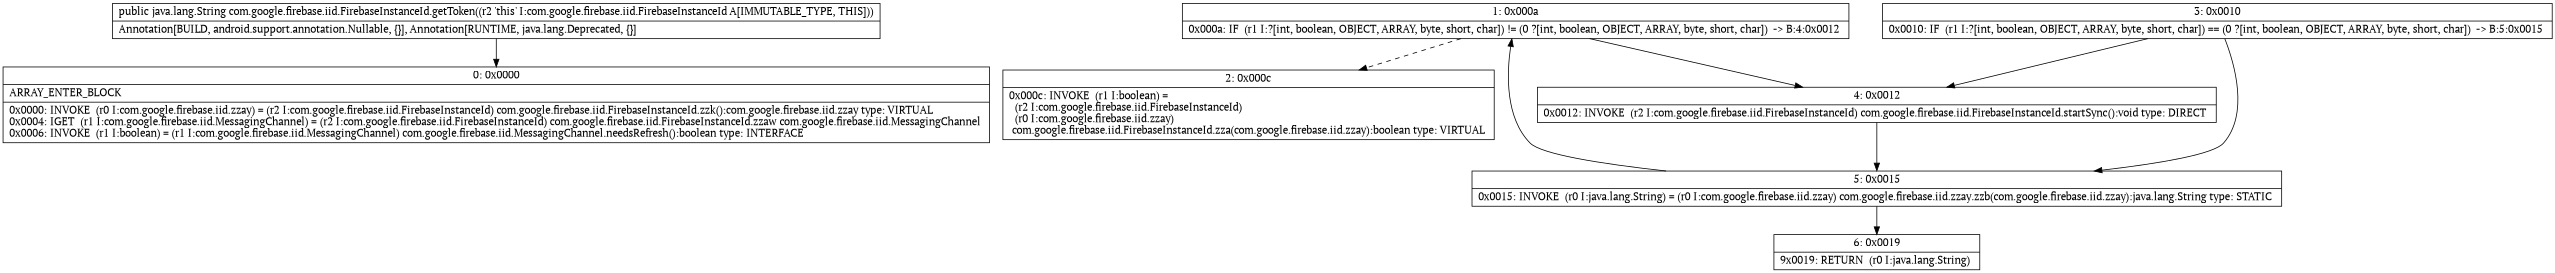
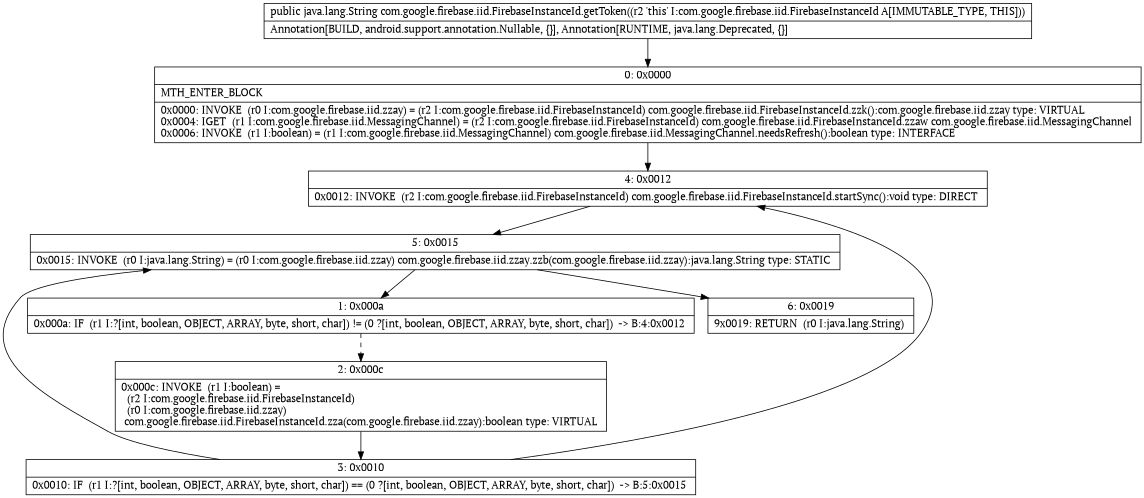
edge "1: 0x000a" -> "4: 0x0012": now "0: 0x0000" -> "4: 0x0012"
node "0: 0x0000": text "ARRAY_ENTER_BLOCK" -> "MTH_ENTER_BLOCK"
edge "2: 0x000c" -> "3: 0x0010": added
